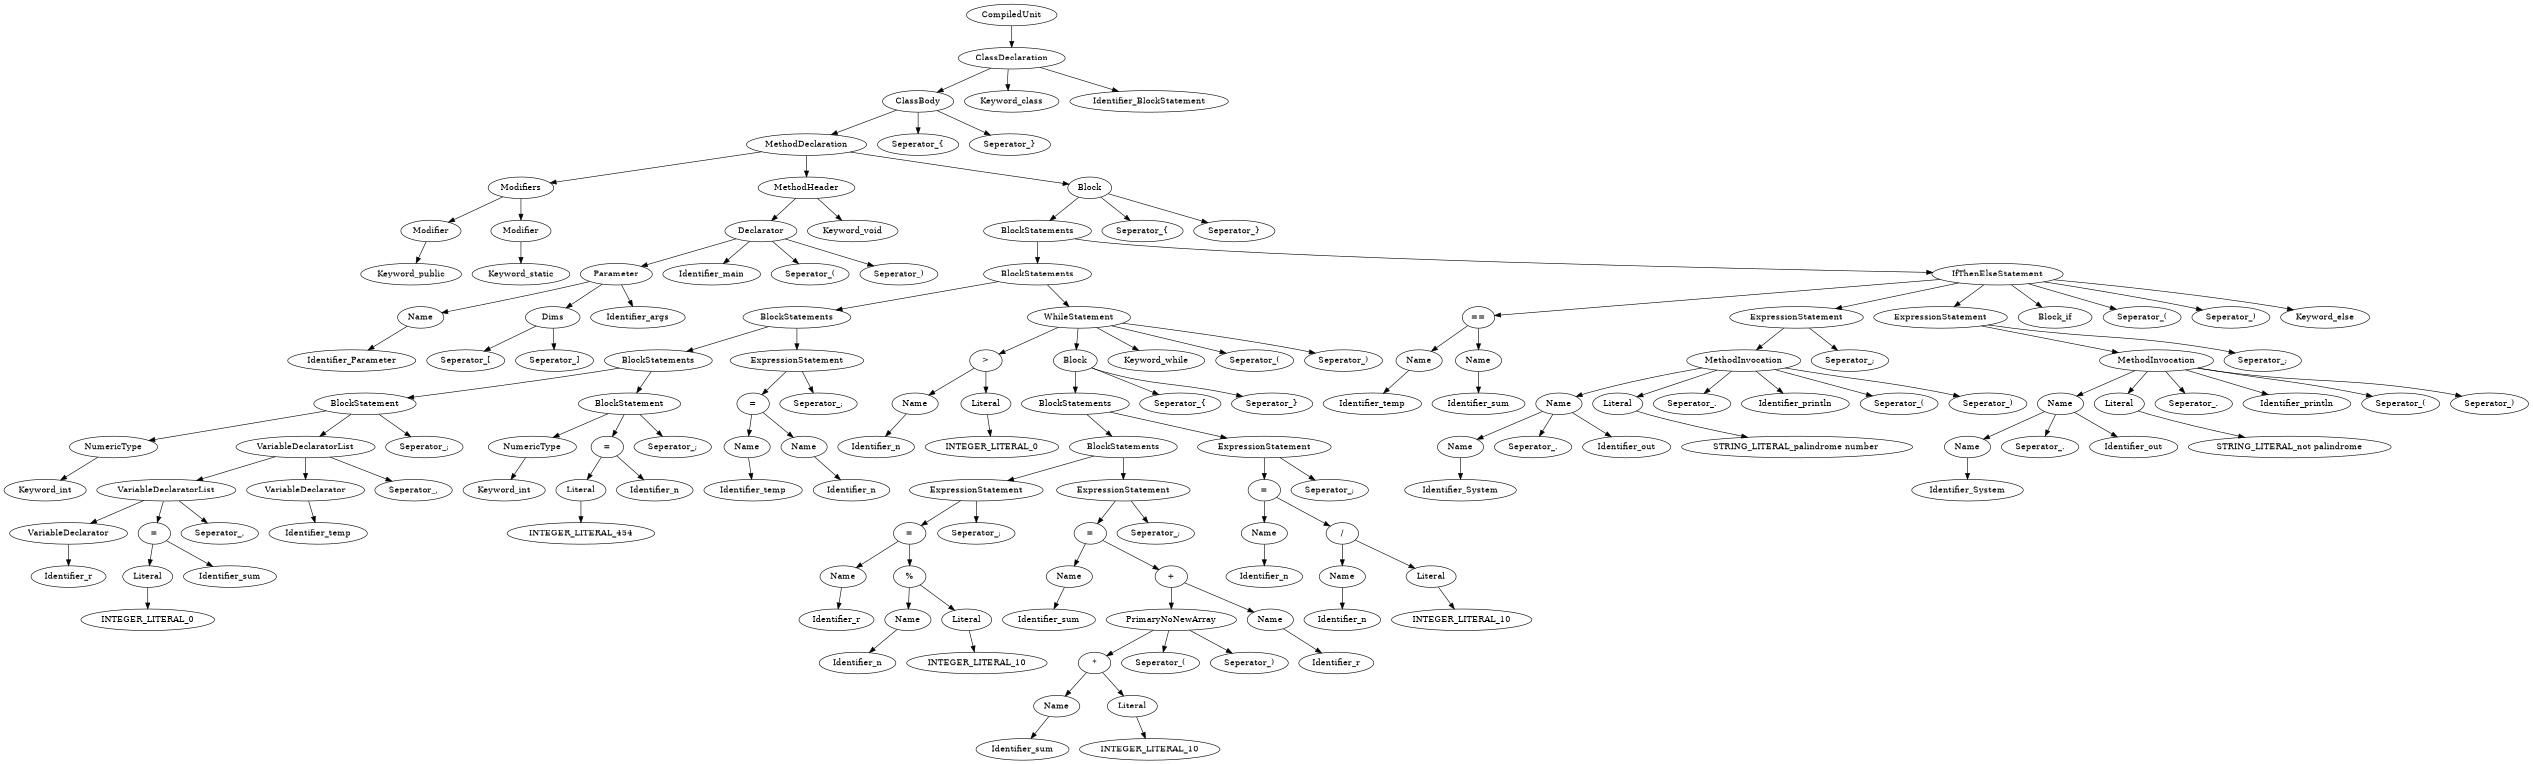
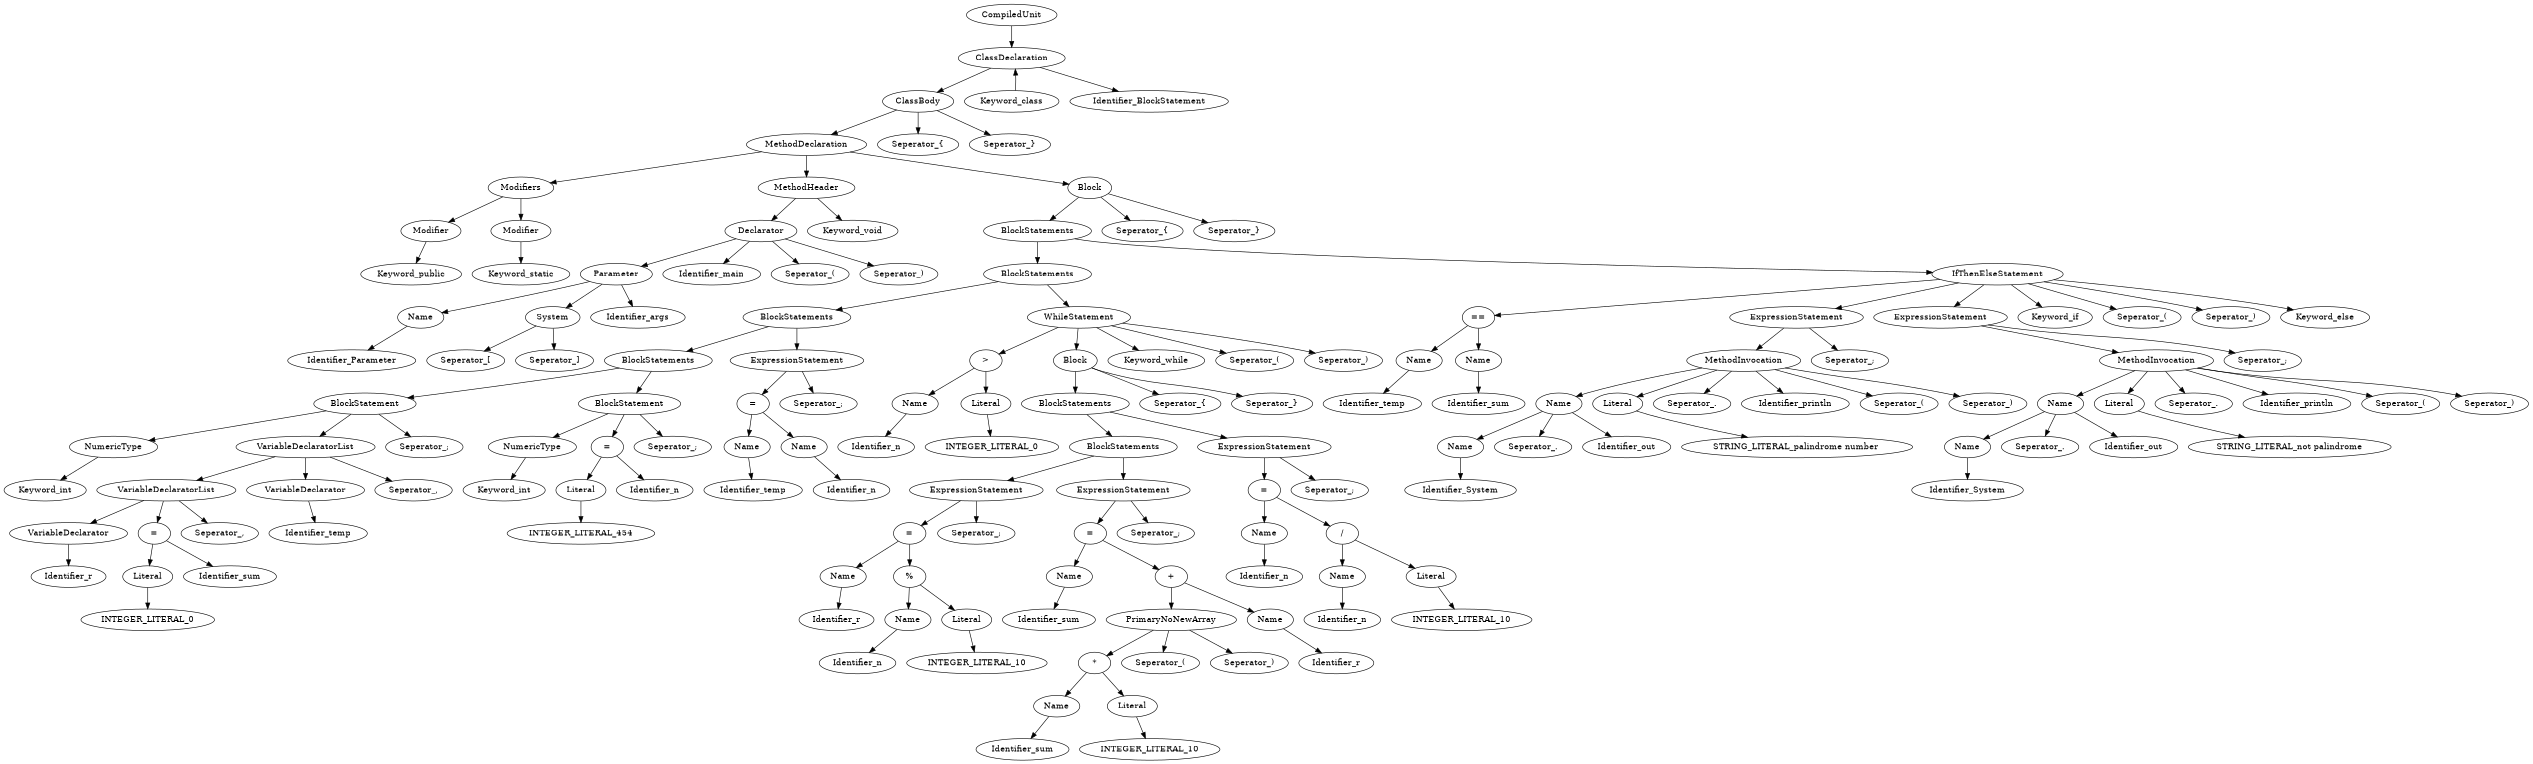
edge "ClassDeclaration" -> "Keyword_class": reversed
node "Dims": label "Dims" -> "System"
node "Block_if": label "Block_if" -> "Keyword_if"
